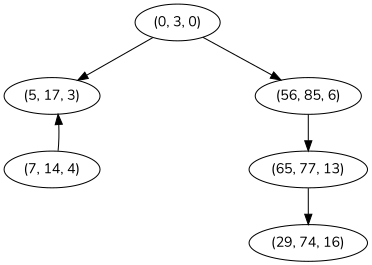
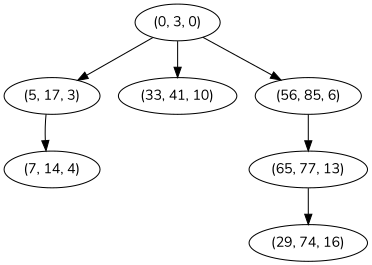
node "(33, 41, 10)": added
edge "(7, 14, 4)" -> "(5, 17, 3)": reversed
